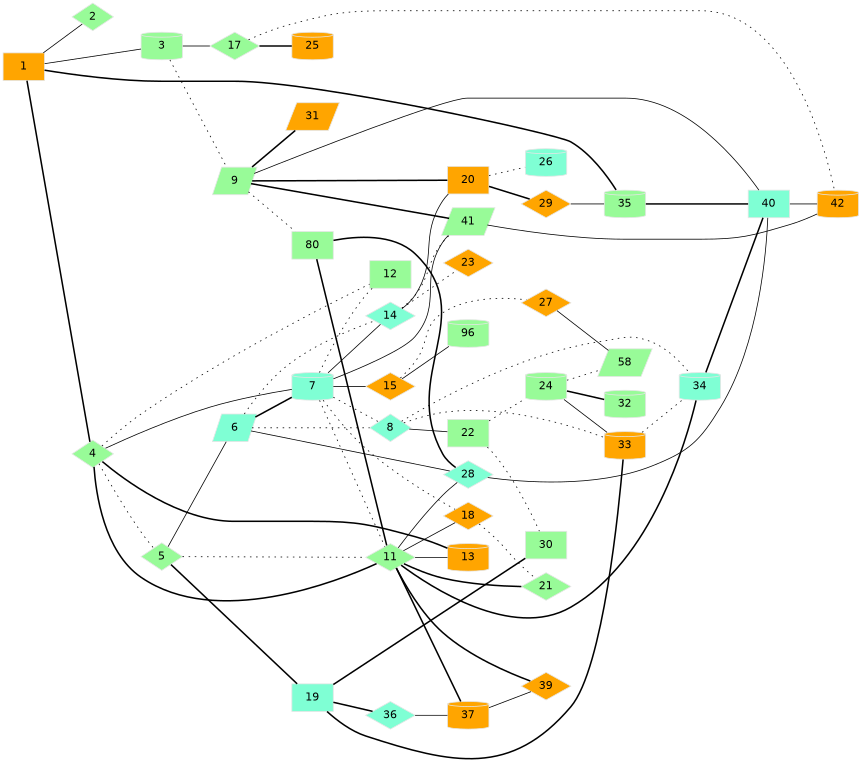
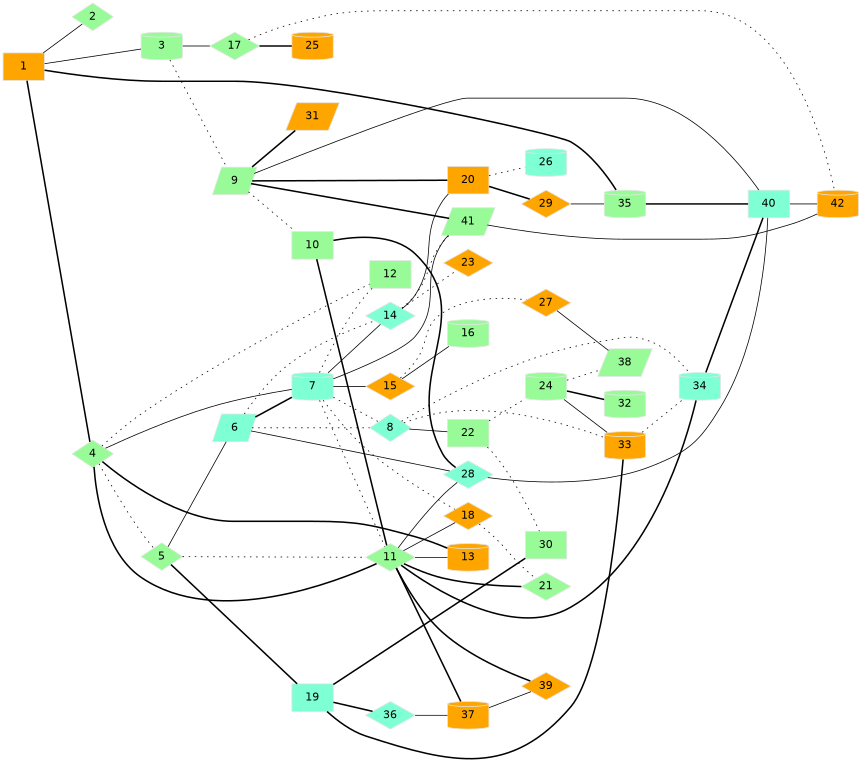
node "80": label "80" -> "10"
node "96": label "96" -> "16"
node "58": label "58" -> "38"
